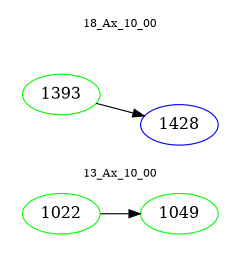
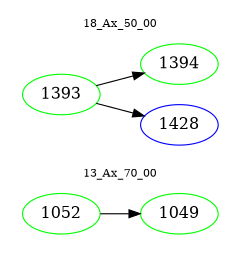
cluster "18_Ax_10_00": label "18_Ax_10_00" -> "18_Ax_50_00"
node "1394": added
cluster "13_Ax_10_00": label "13_Ax_10_00" -> "13_Ax_70_00"
node "1022": label "1022" -> "1052"
